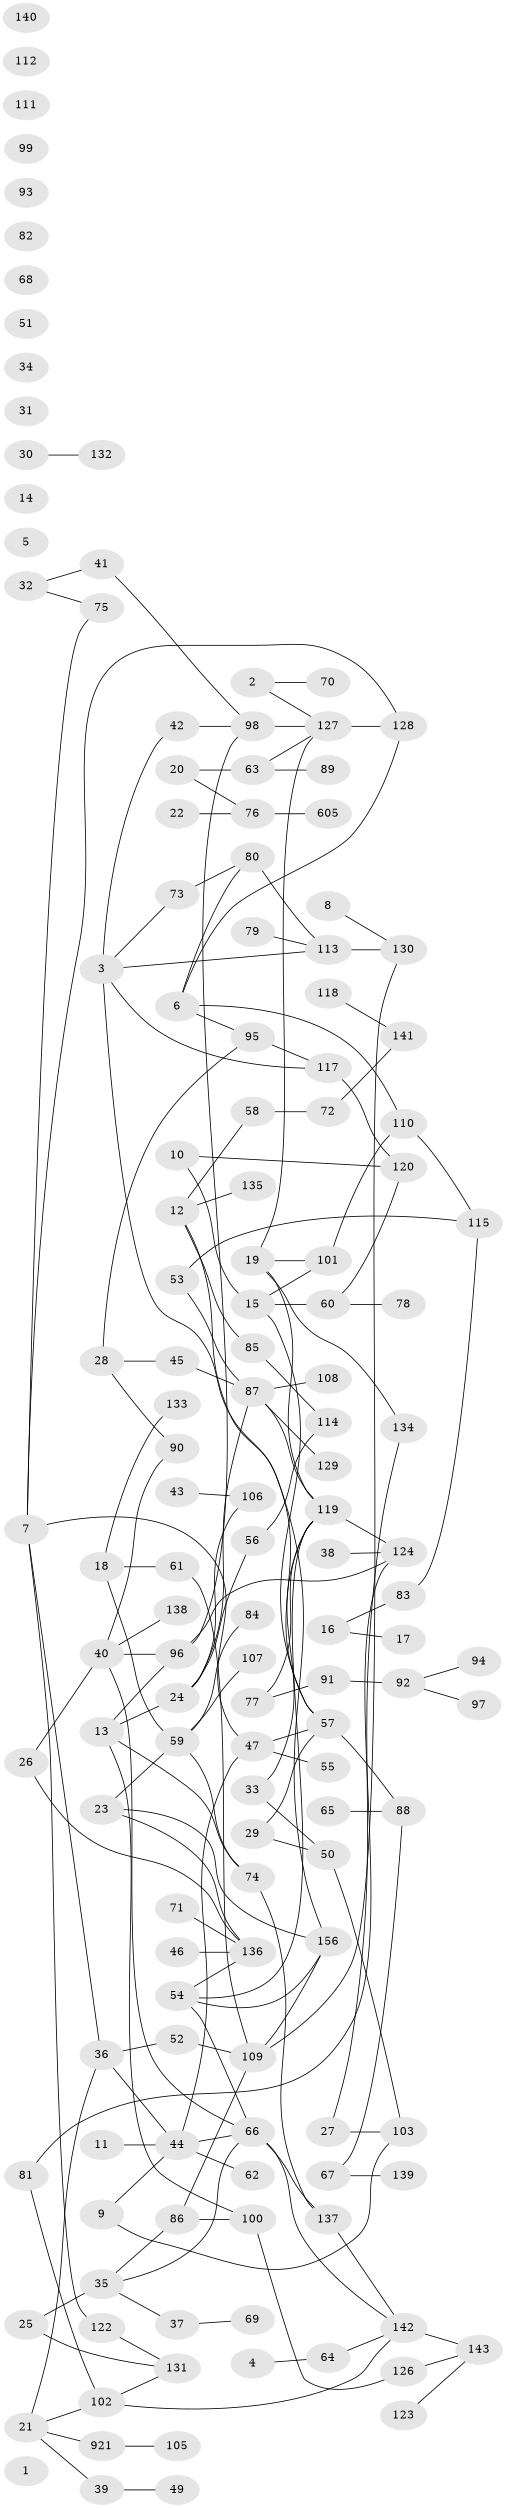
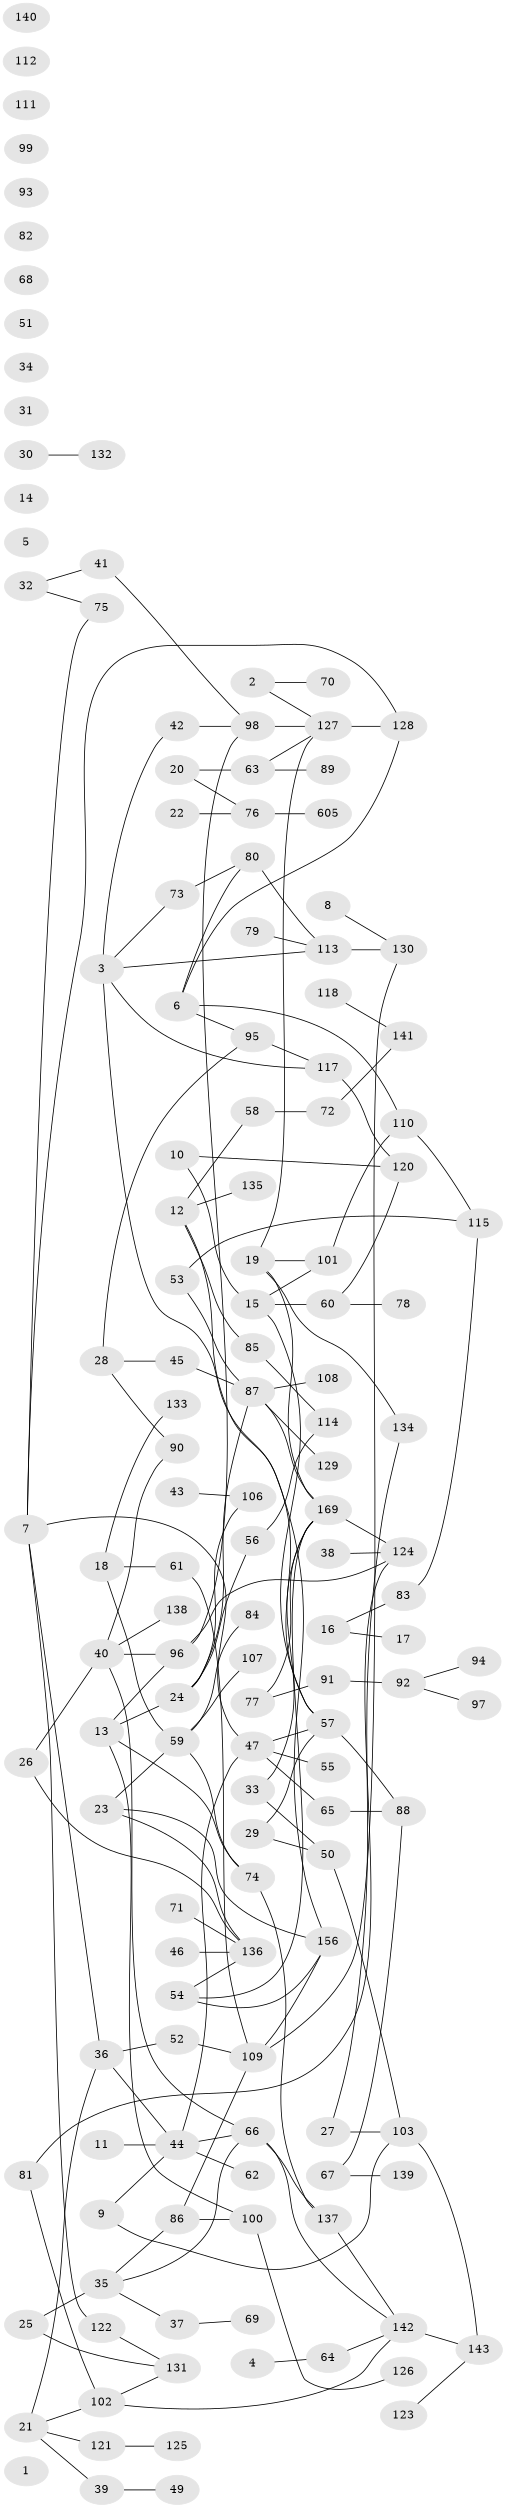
node "119": label "119" -> "169"
edge "47" -- "65": added
edge "54" -- "66": removed
edge "143" -- "126": now "143" -- "103"
node "921": label "921" -> "121"
node "105": label "105" -> "125"
